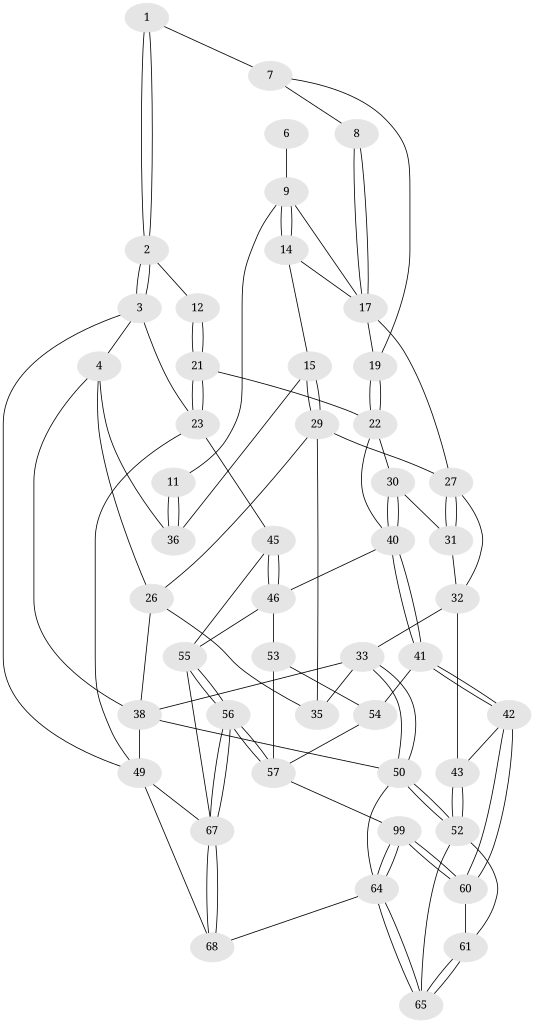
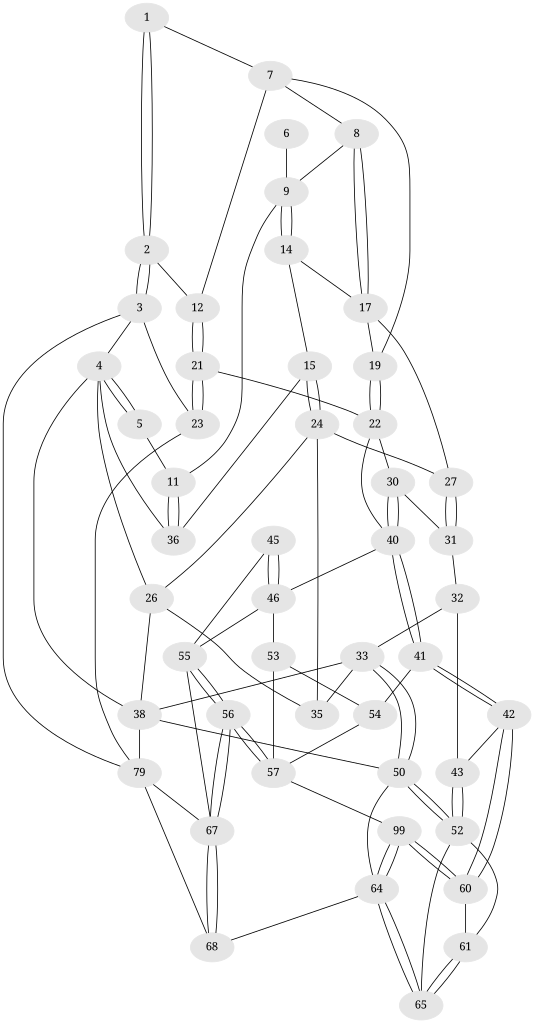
edge "7" -- "12": added
edge "9" -- "17": now "9" -- "8"
node "5": added
node "29": label "29" -> "24"
edge "23" -- "45": removed
edge "27" -- "32": removed
node "49": label "49" -> "79"
